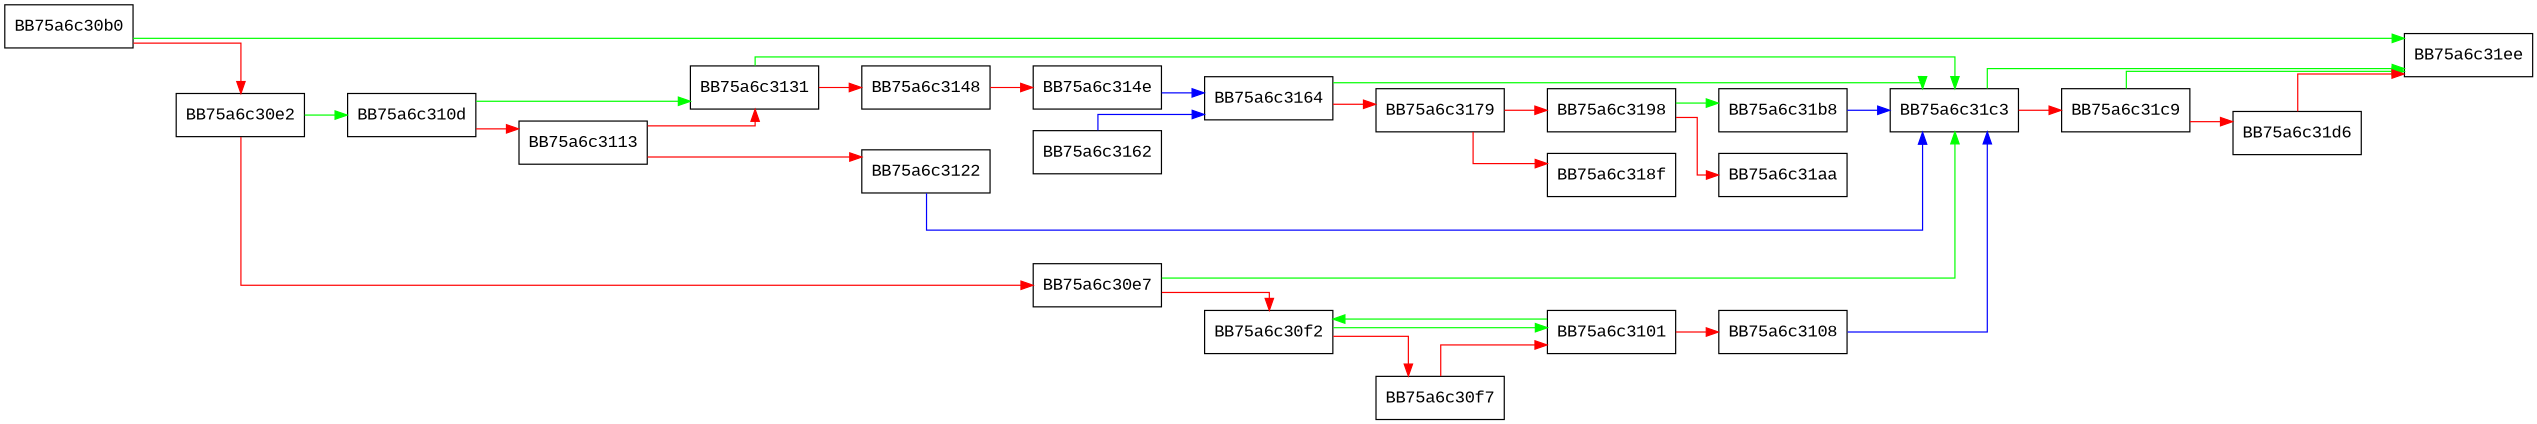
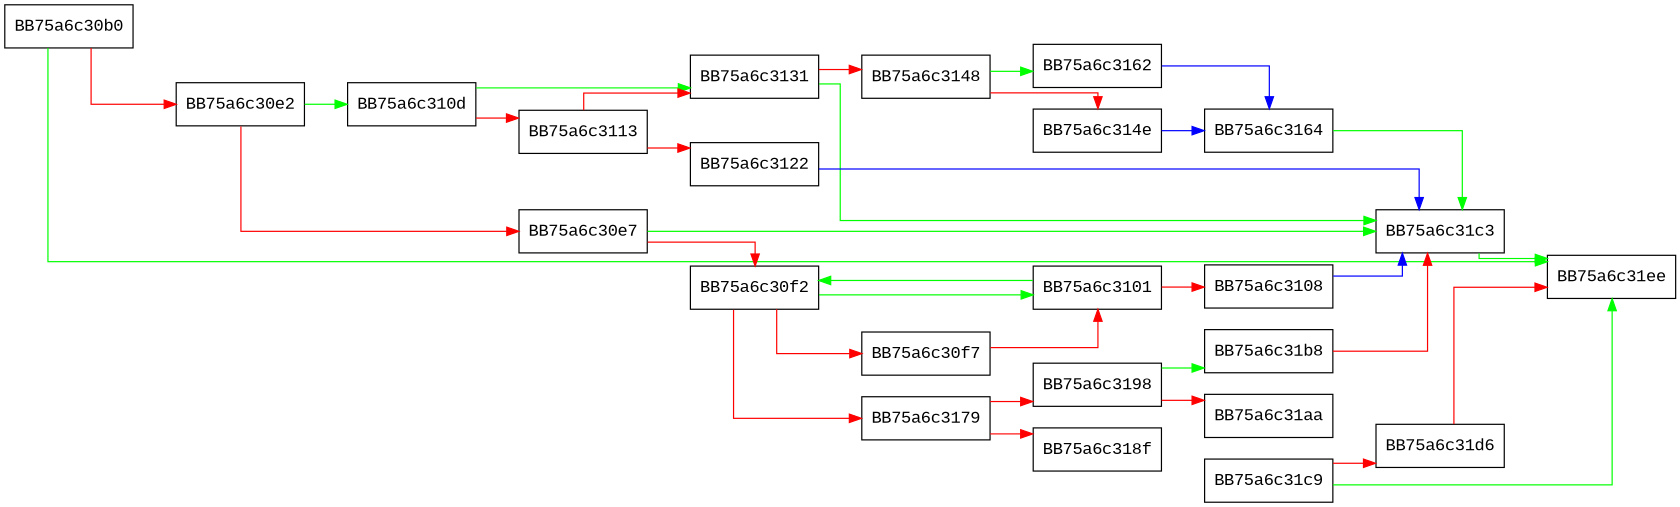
edge "BB75a6c3148" -> "BB75a6c3162": added
edge "BB75a6c3164" -> "BB75a6c3179": now "BB75a6c30f2" -> "BB75a6c3179"
edge "BB75a6c31b8" -> "BB75a6c31c3": color blue -> red
edge "BB75a6c31c3" -> "BB75a6c31c9": removed
